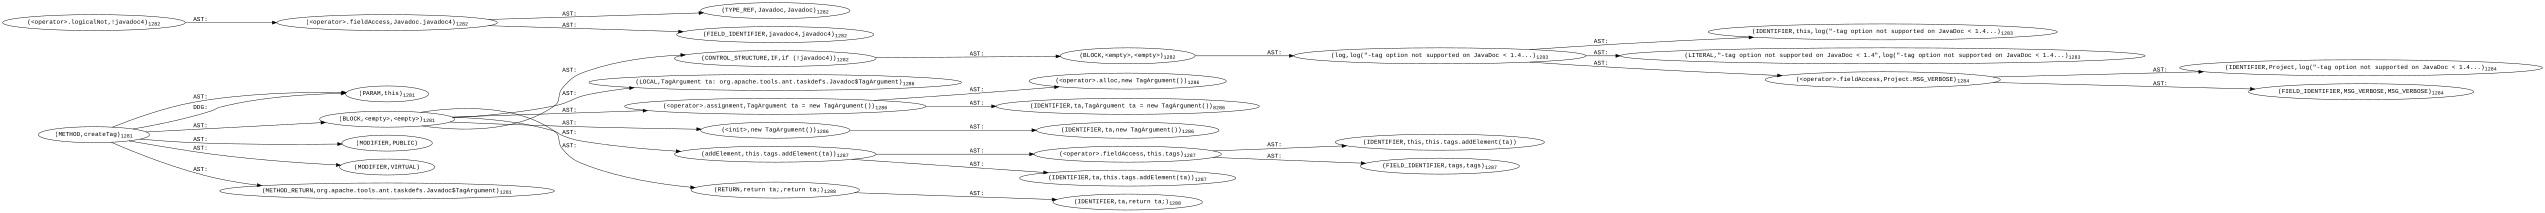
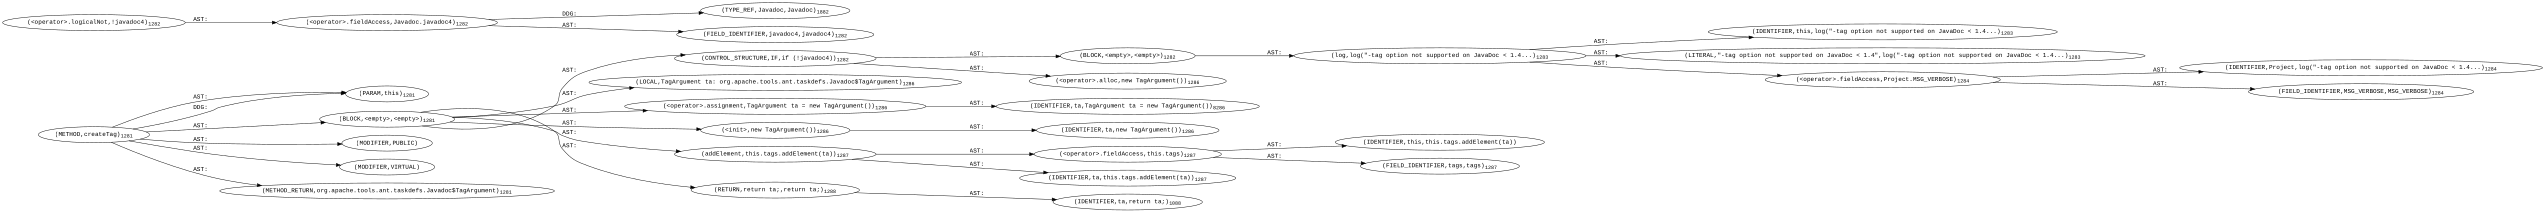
node "(TYPE_REF,Javadoc,Javadoc)": text "1282" -> "1882"
edge "(<operator>.fieldAccess,Javadoc.javadoc4)" -> "(TYPE_REF,Javadoc,Javadoc)": label "AST: " -> "DDG: "
edge "(<operator>.assignment,TagArgument ta = new TagArgument())" -> "(<operator>.alloc,new TagArgument())": now "(CONTROL_STRUCTURE,IF,if (!javadoc4))" -> "(<operator>.alloc,new TagArgument())"
node "(IDENTIFIER,ta,return ta;)": text "1288" -> "1088"
